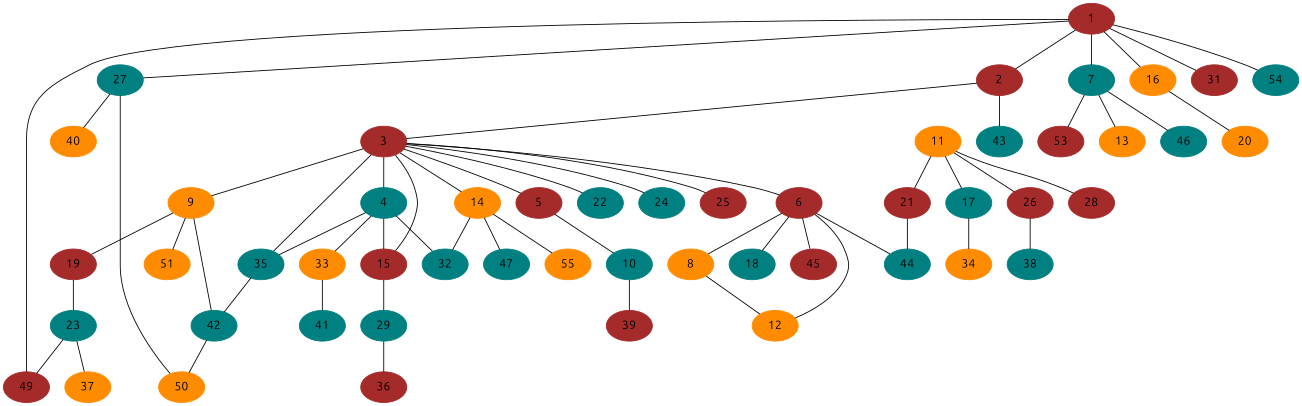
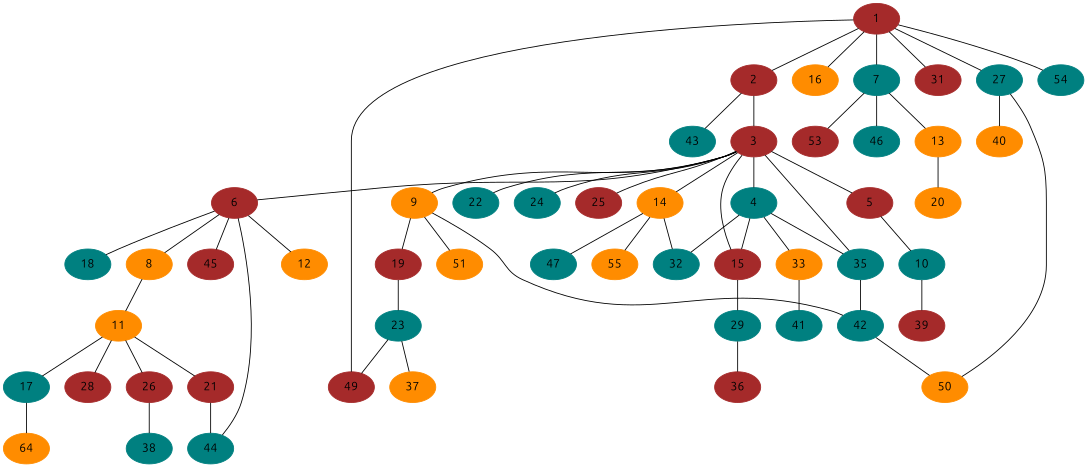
edge "16" -- "20": now "13" -- "20"
node "34": label "34" -> "64"
edge "8" -- "12": now "8" -- "11"
